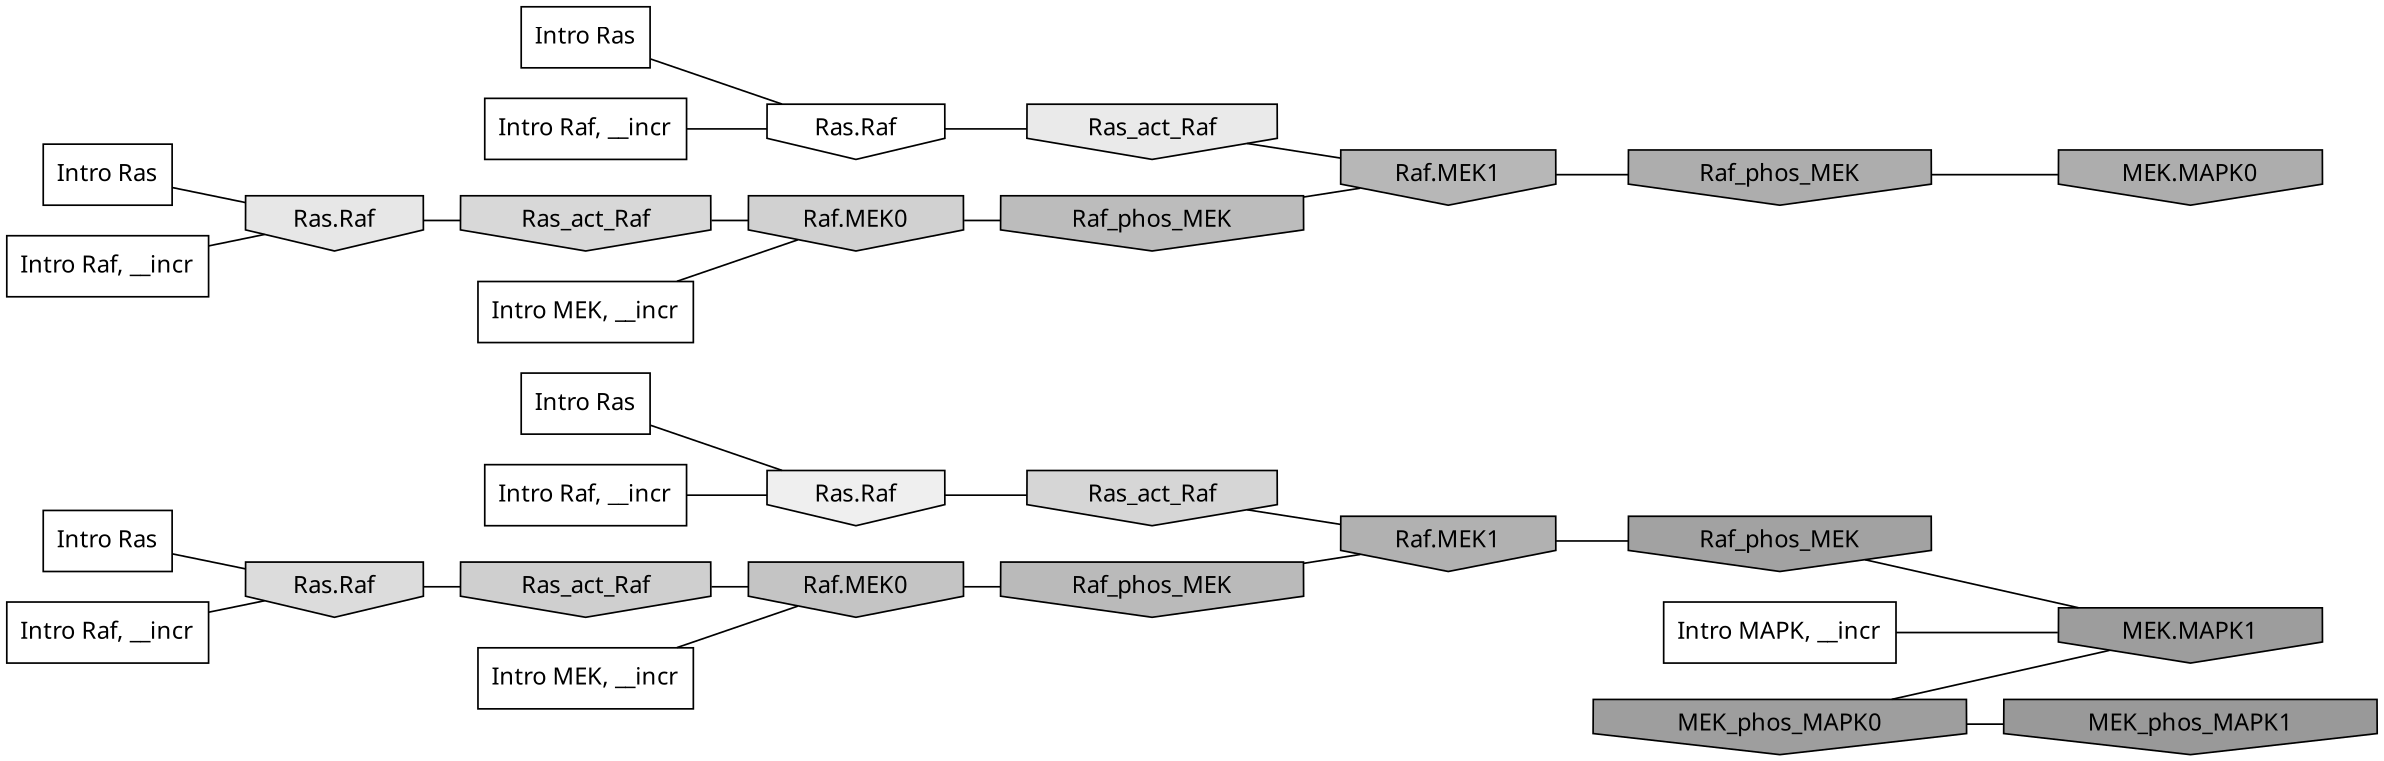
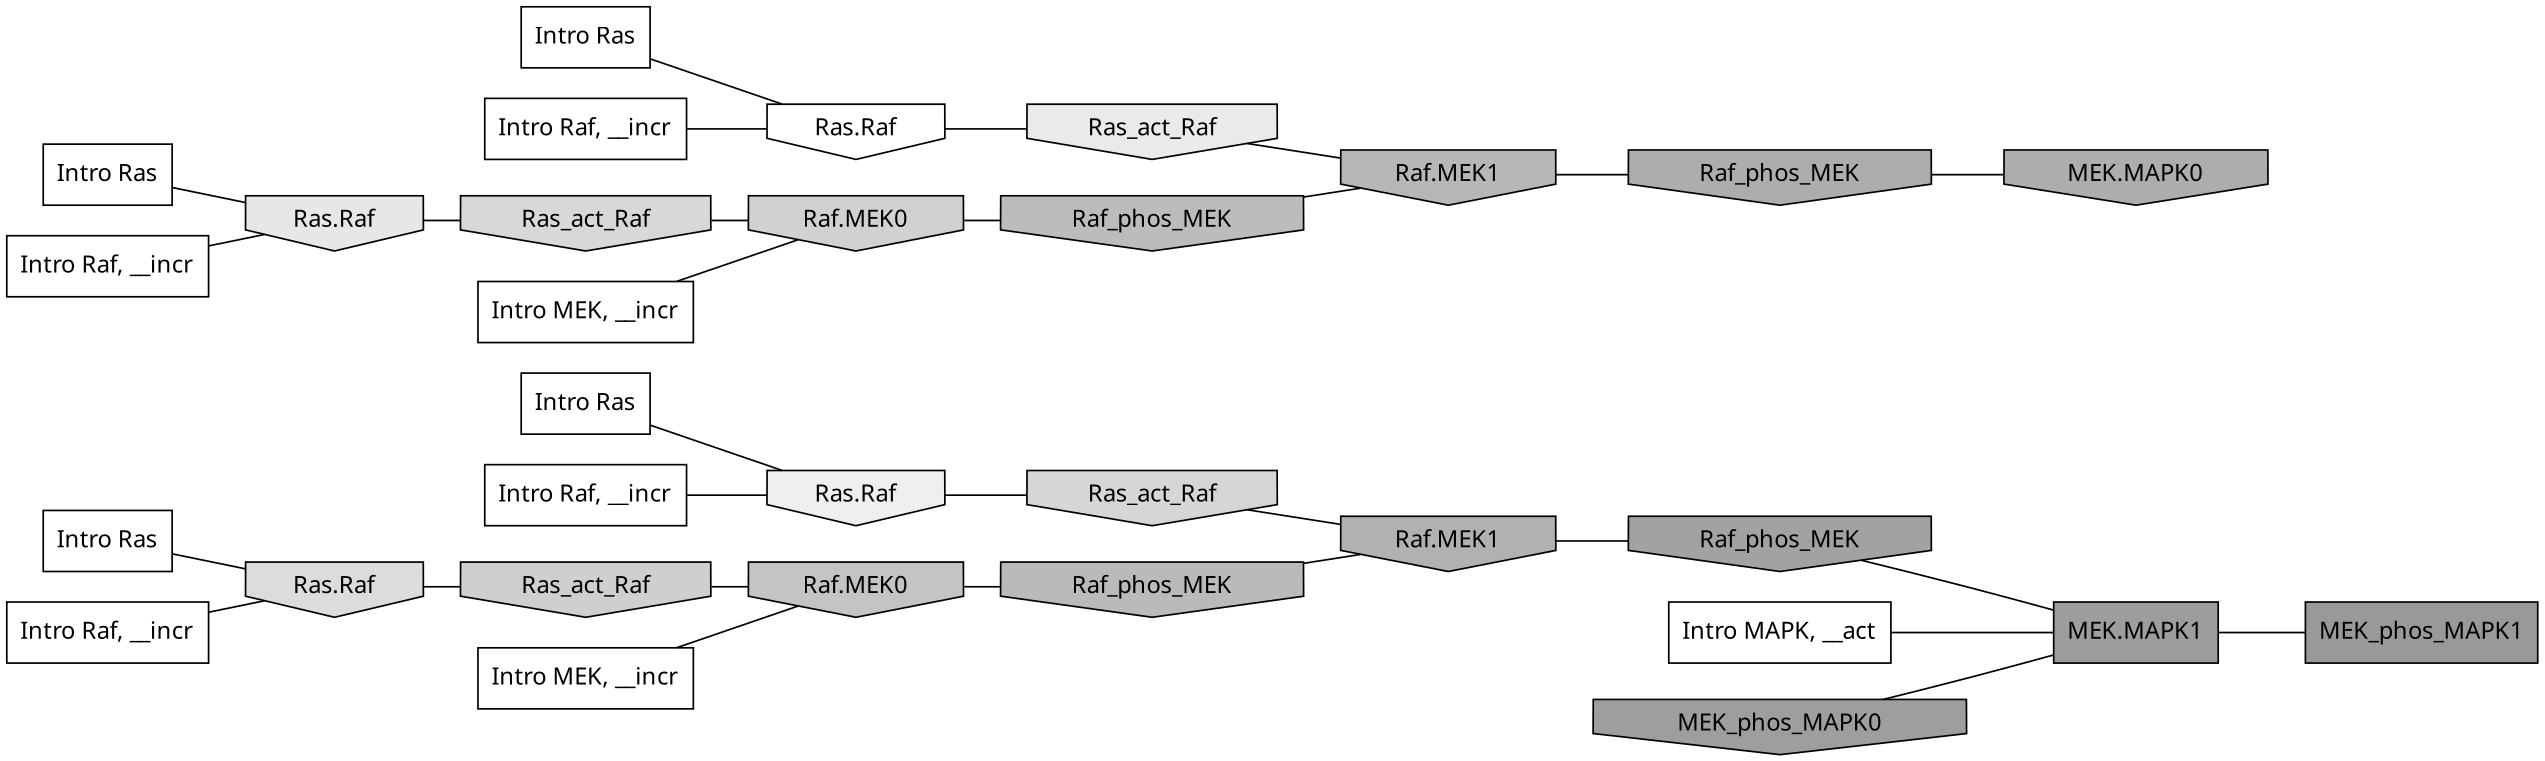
node "Intro MAPK, __incr": label "Intro MAPK, __incr" -> "Intro MAPK, __act"
node "MEK.MAPK1": shape invhouse -> box
edge "MEK_phos_MAPK0" -- "MEK_phos_MAPK1": now "MEK.MAPK1" -- "MEK_phos_MAPK1"
node "MEK_phos_MAPK1": shape invhouse -> box
